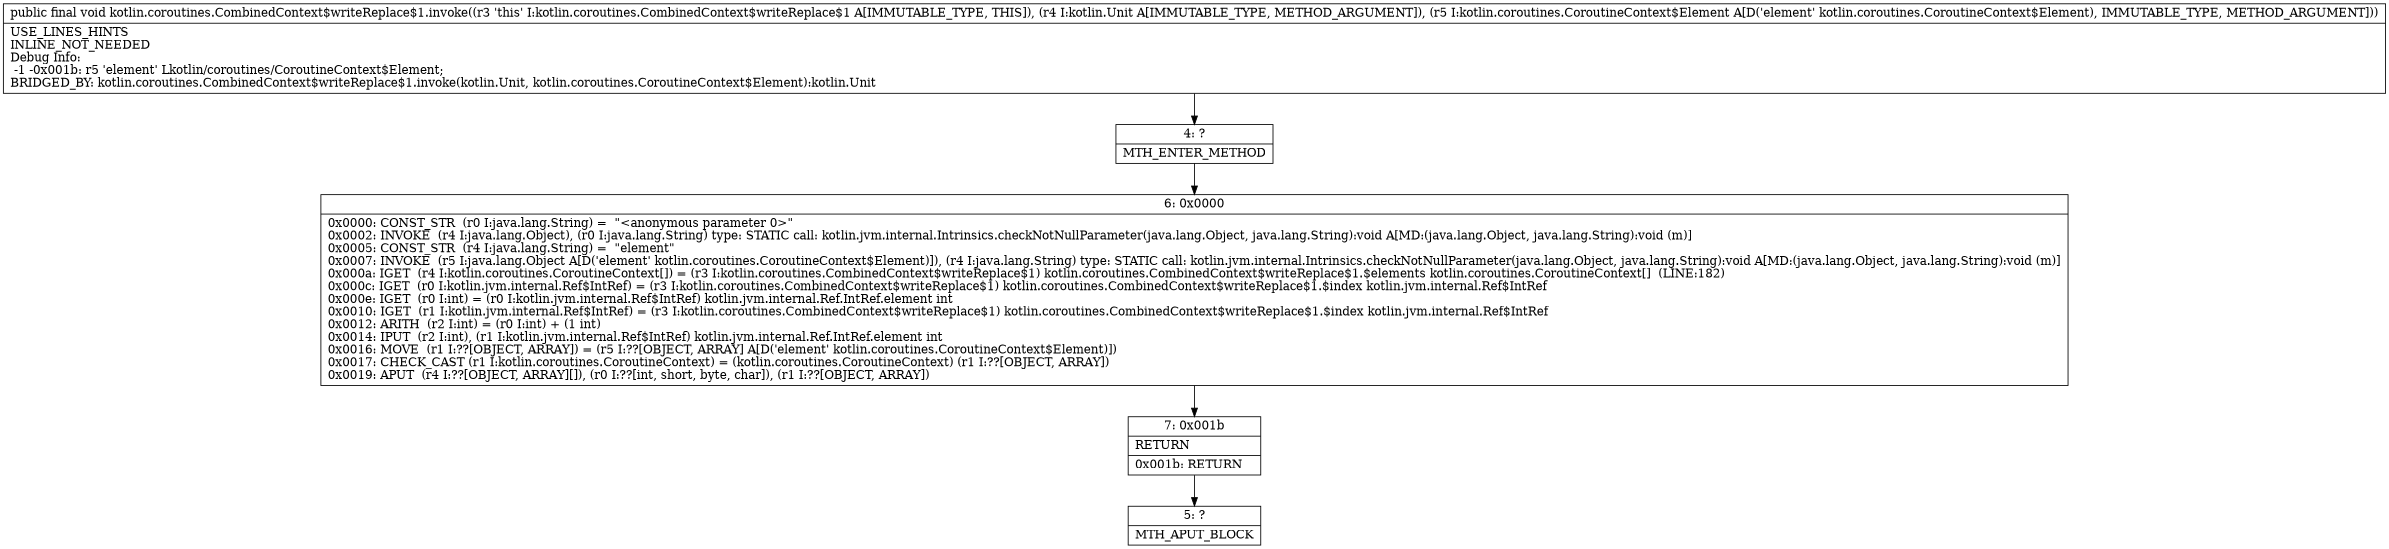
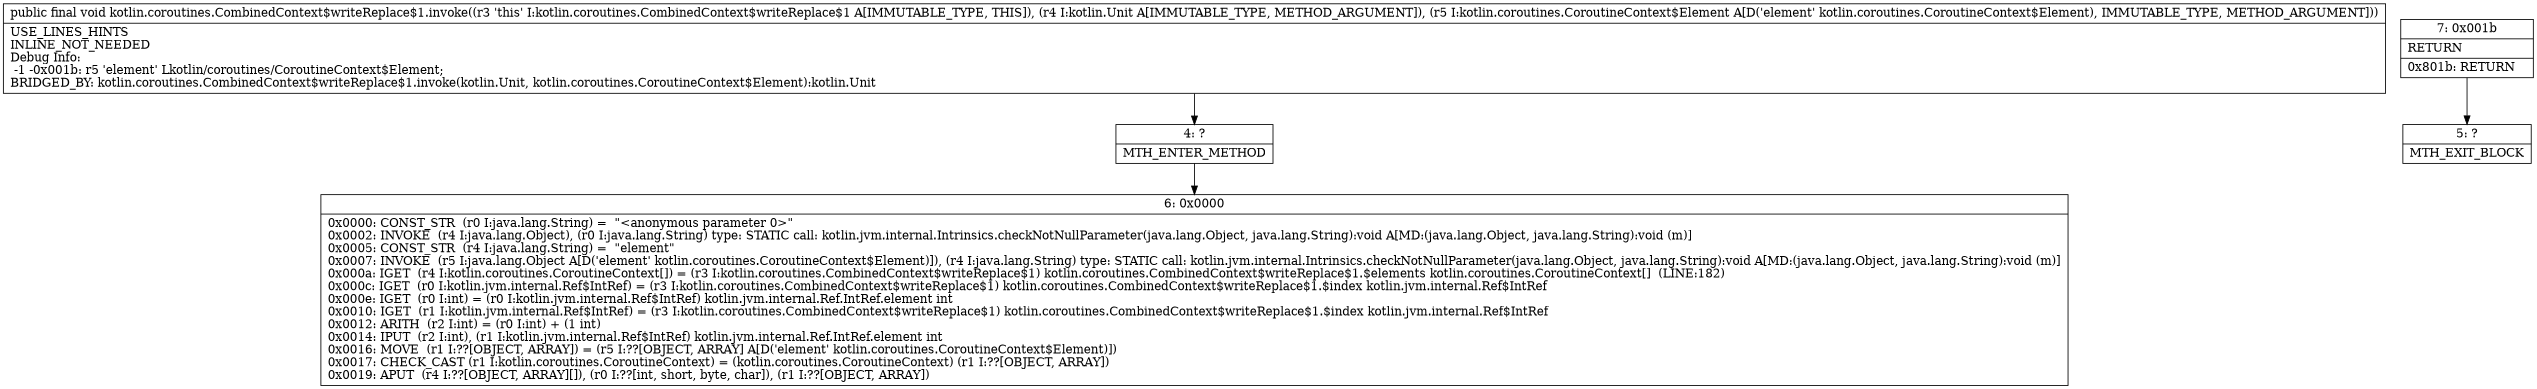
edge "6: 0x0000" -> "7: 0x001b": removed
node "7: 0x001b": text "0x001b: RETURN" -> "0x801b: RETURN"
node "5: ?": text "MTH_APUT_BLOCK" -> "MTH_EXIT_BLOCK"
